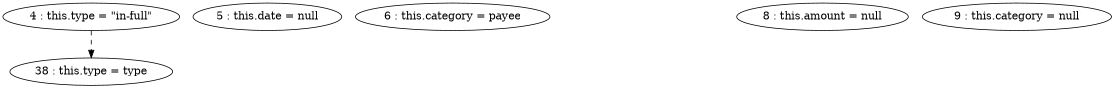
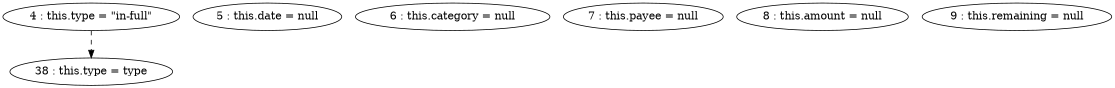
node "6 : this.category = payee": label "6 : this.category = payee" -> "6 : this.category = null"
node "7 : this.payee = null": added
node "9 : this.category = null": label "9 : this.category = null" -> "9 : this.remaining = null"
